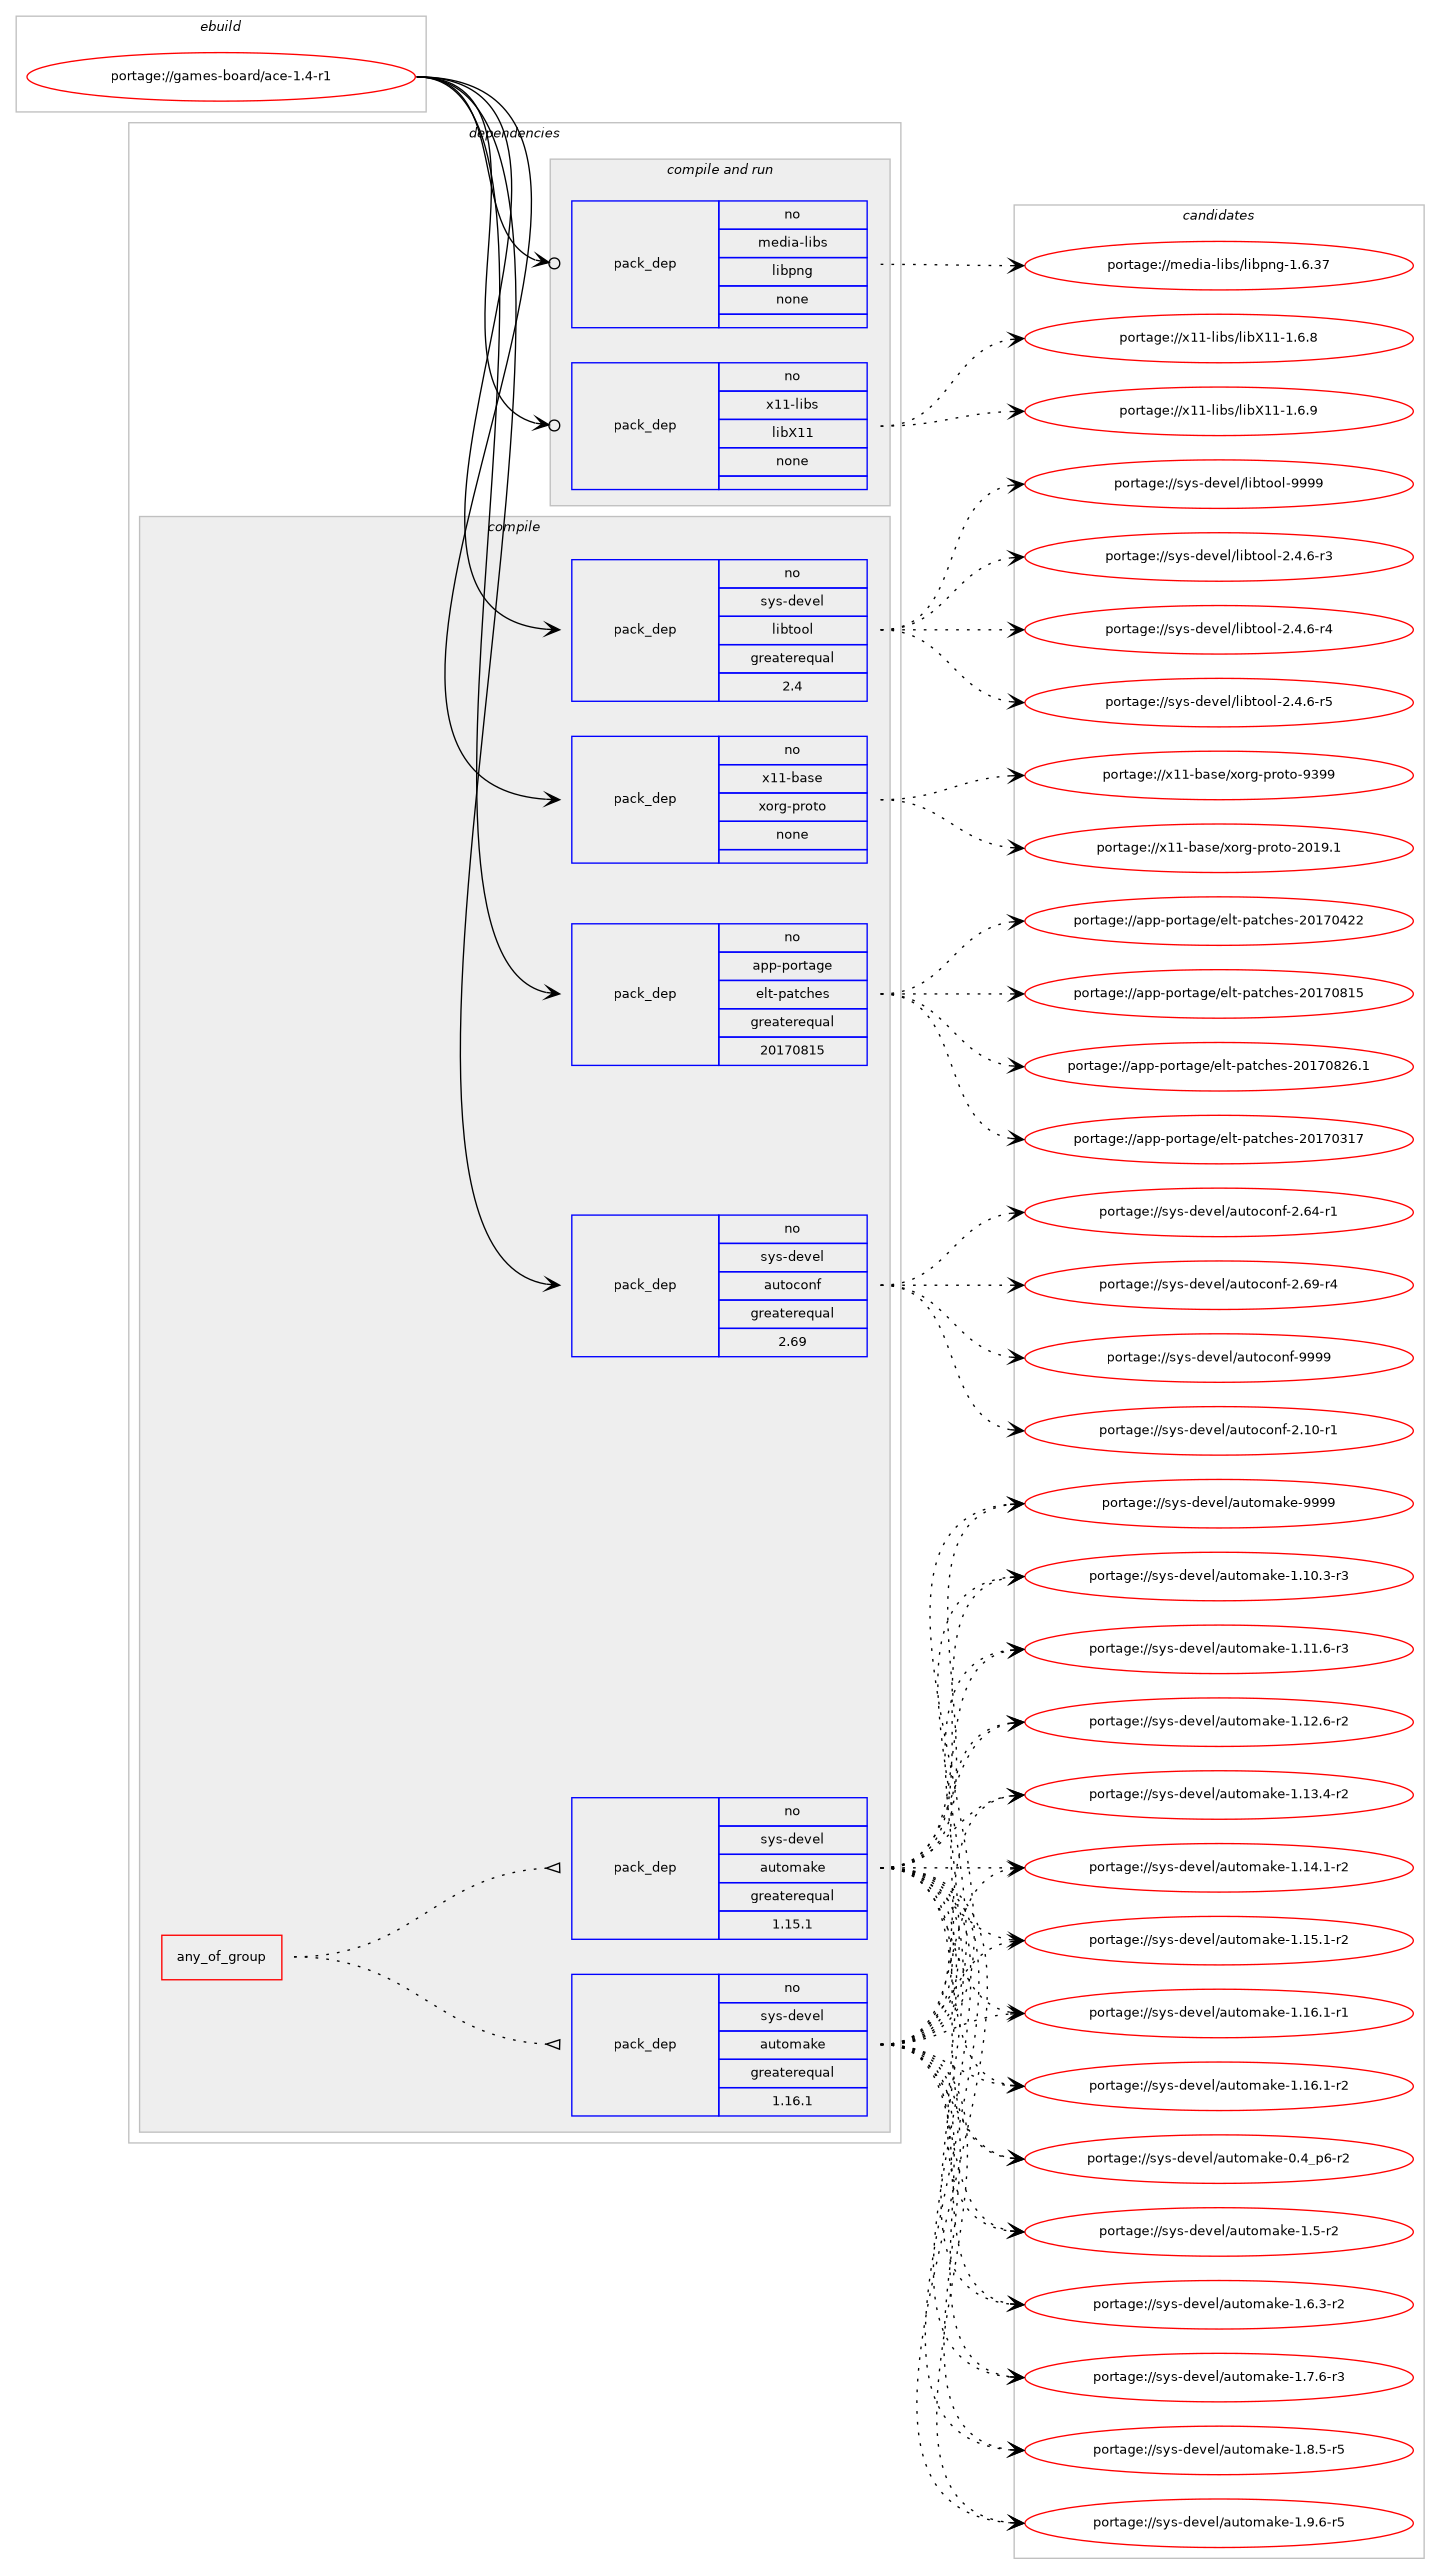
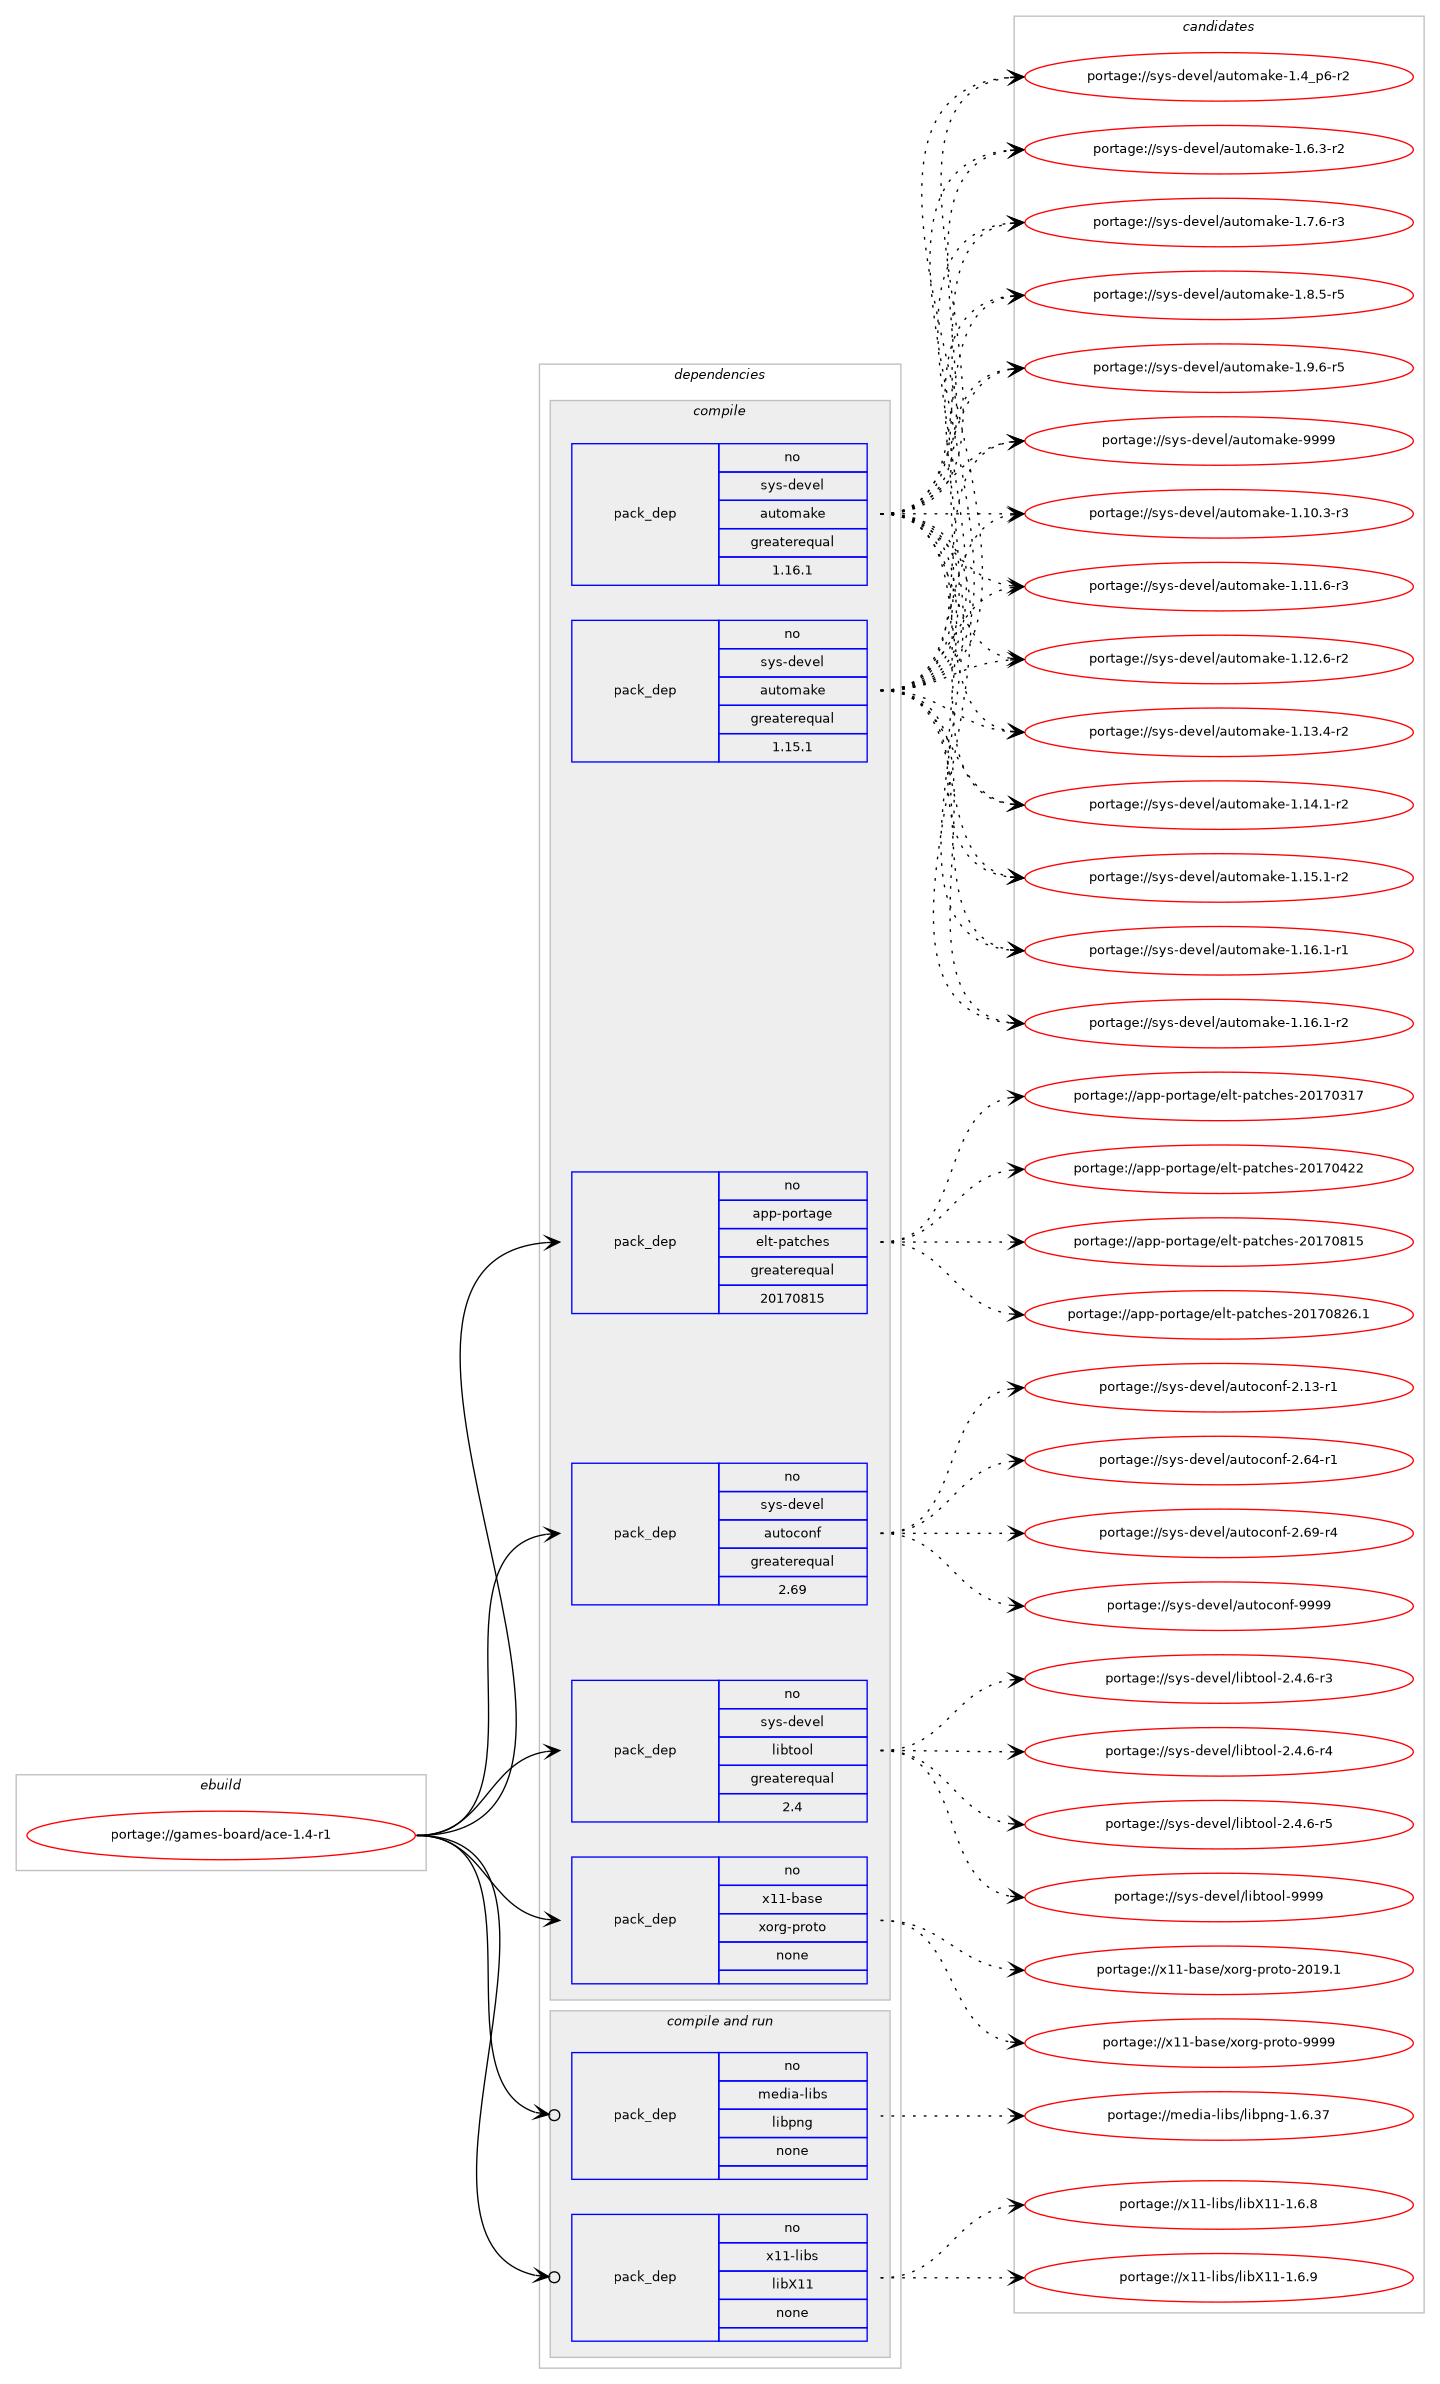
node "portage://x11-base/xorg-proto-9399": label "portage://x11-base/xorg-proto-9399" -> "portage://x11-base/xorg-proto-9999"
node "portage://sys-devel/autoconf-2.10-r1": label "portage://sys-devel/autoconf-2.10-r1" -> "portage://sys-devel/autoconf-2.13-r1"
node "any_of_group": removed
node "portage://sys-devel/automake-0.4_p6-r2": label "portage://sys-devel/automake-0.4_p6-r2" -> "portage://sys-devel/automake-1.4_p6-r2"
node "portage://sys-devel/automake-1.5-r2": removed
